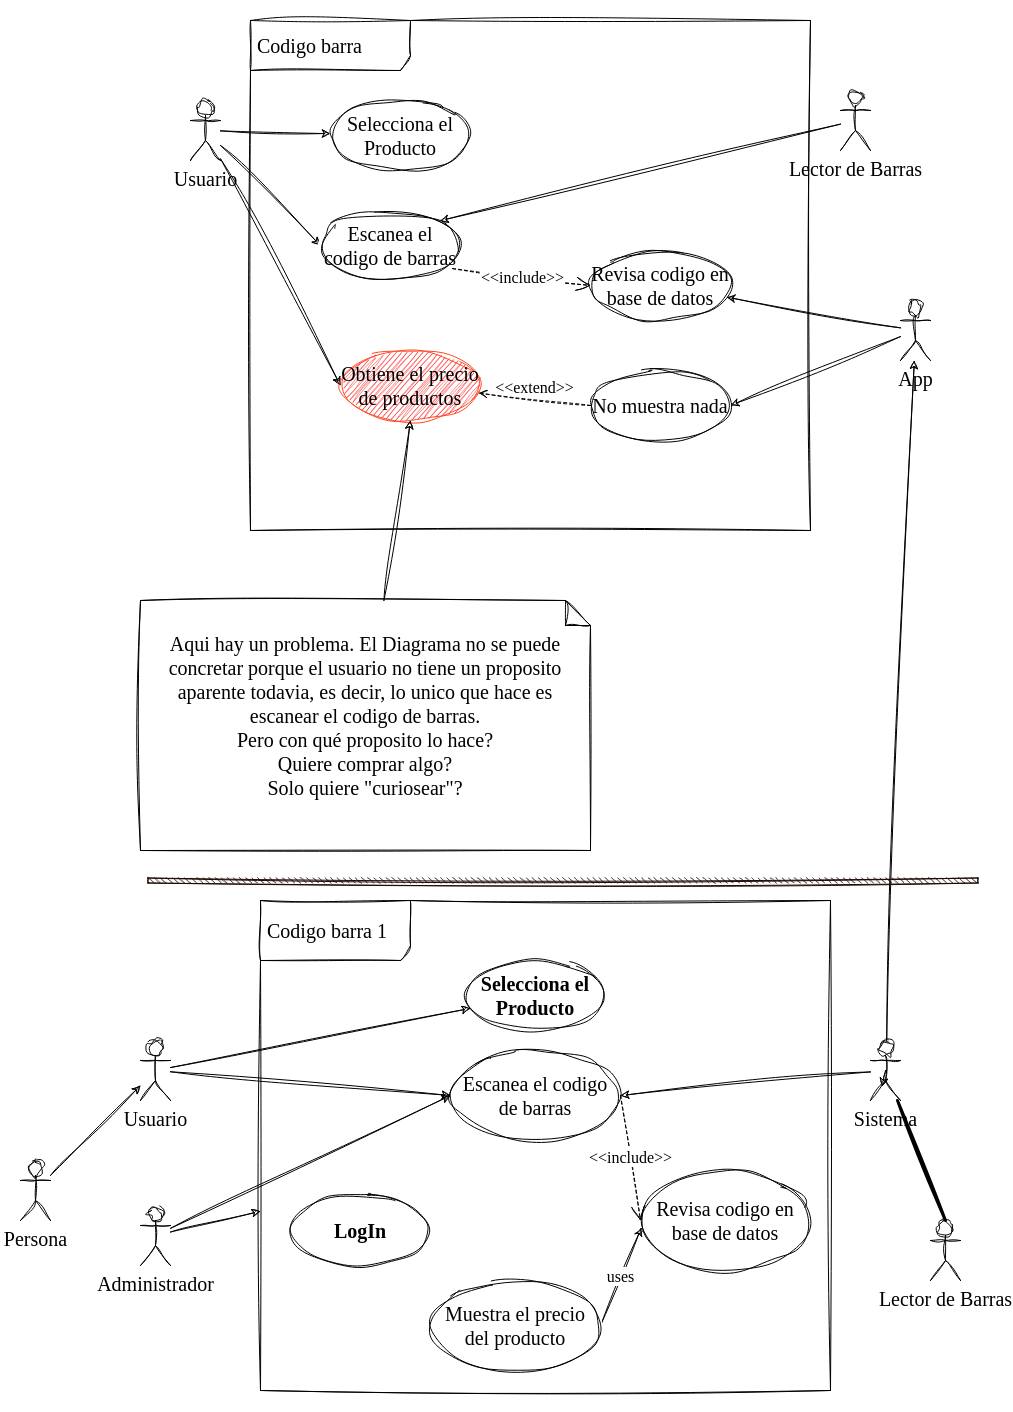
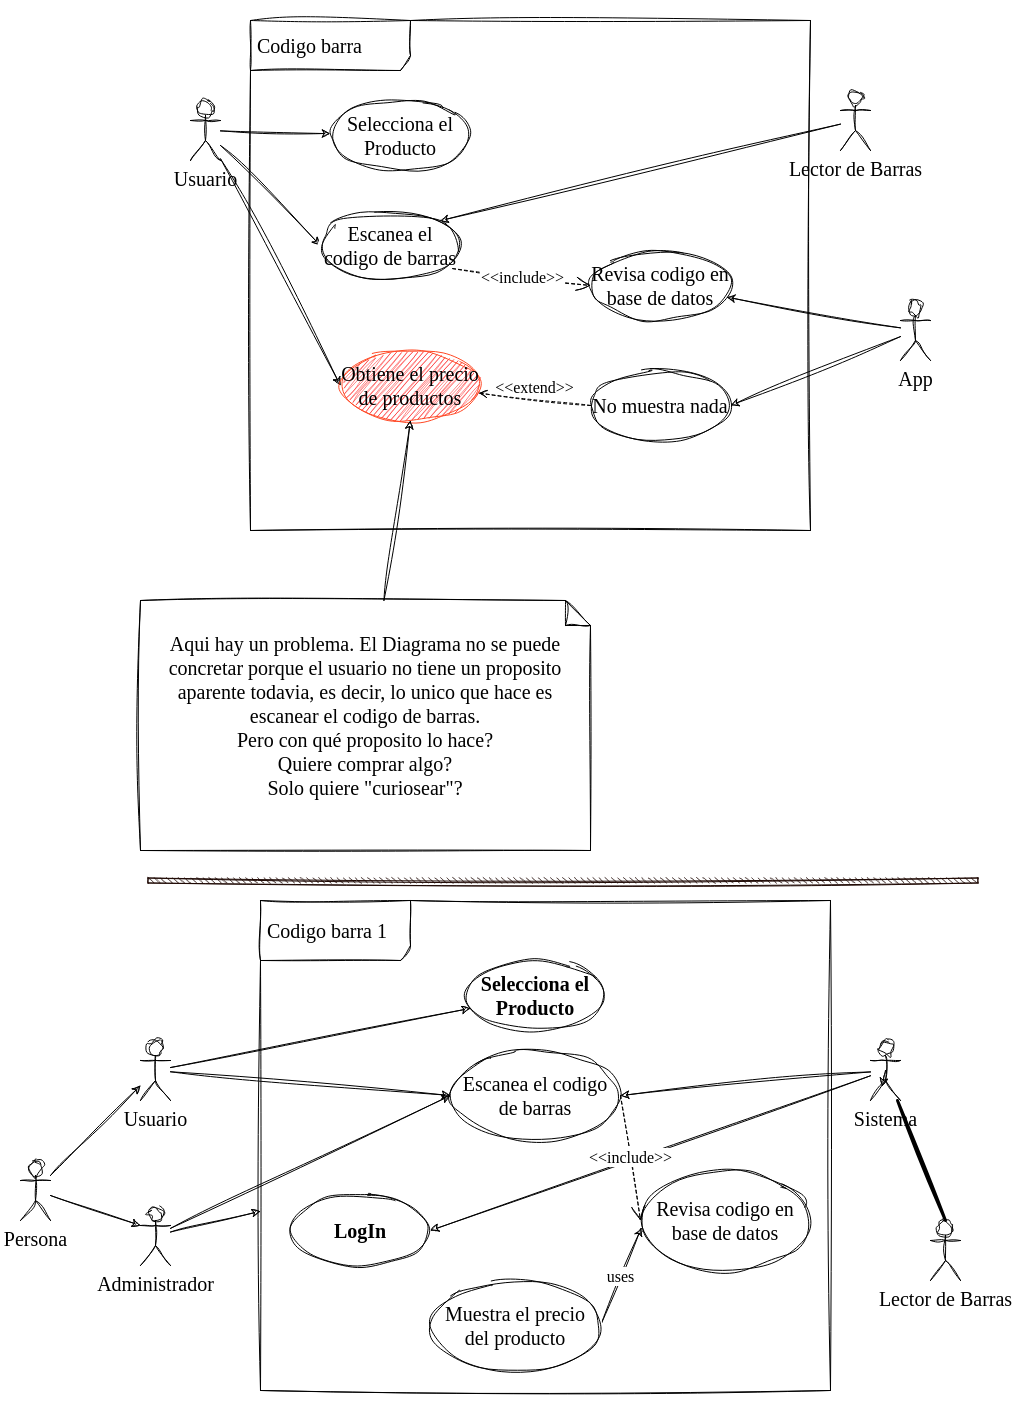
edge "Sistema" -> "App": now "Sistema" -> "LogIn"
edge "Persona" -> "Administrador": added
